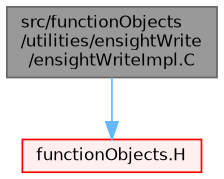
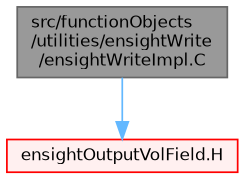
node "functionObjects.H": label "functionObjects.H" -> "ensightOutputVolField.H"
